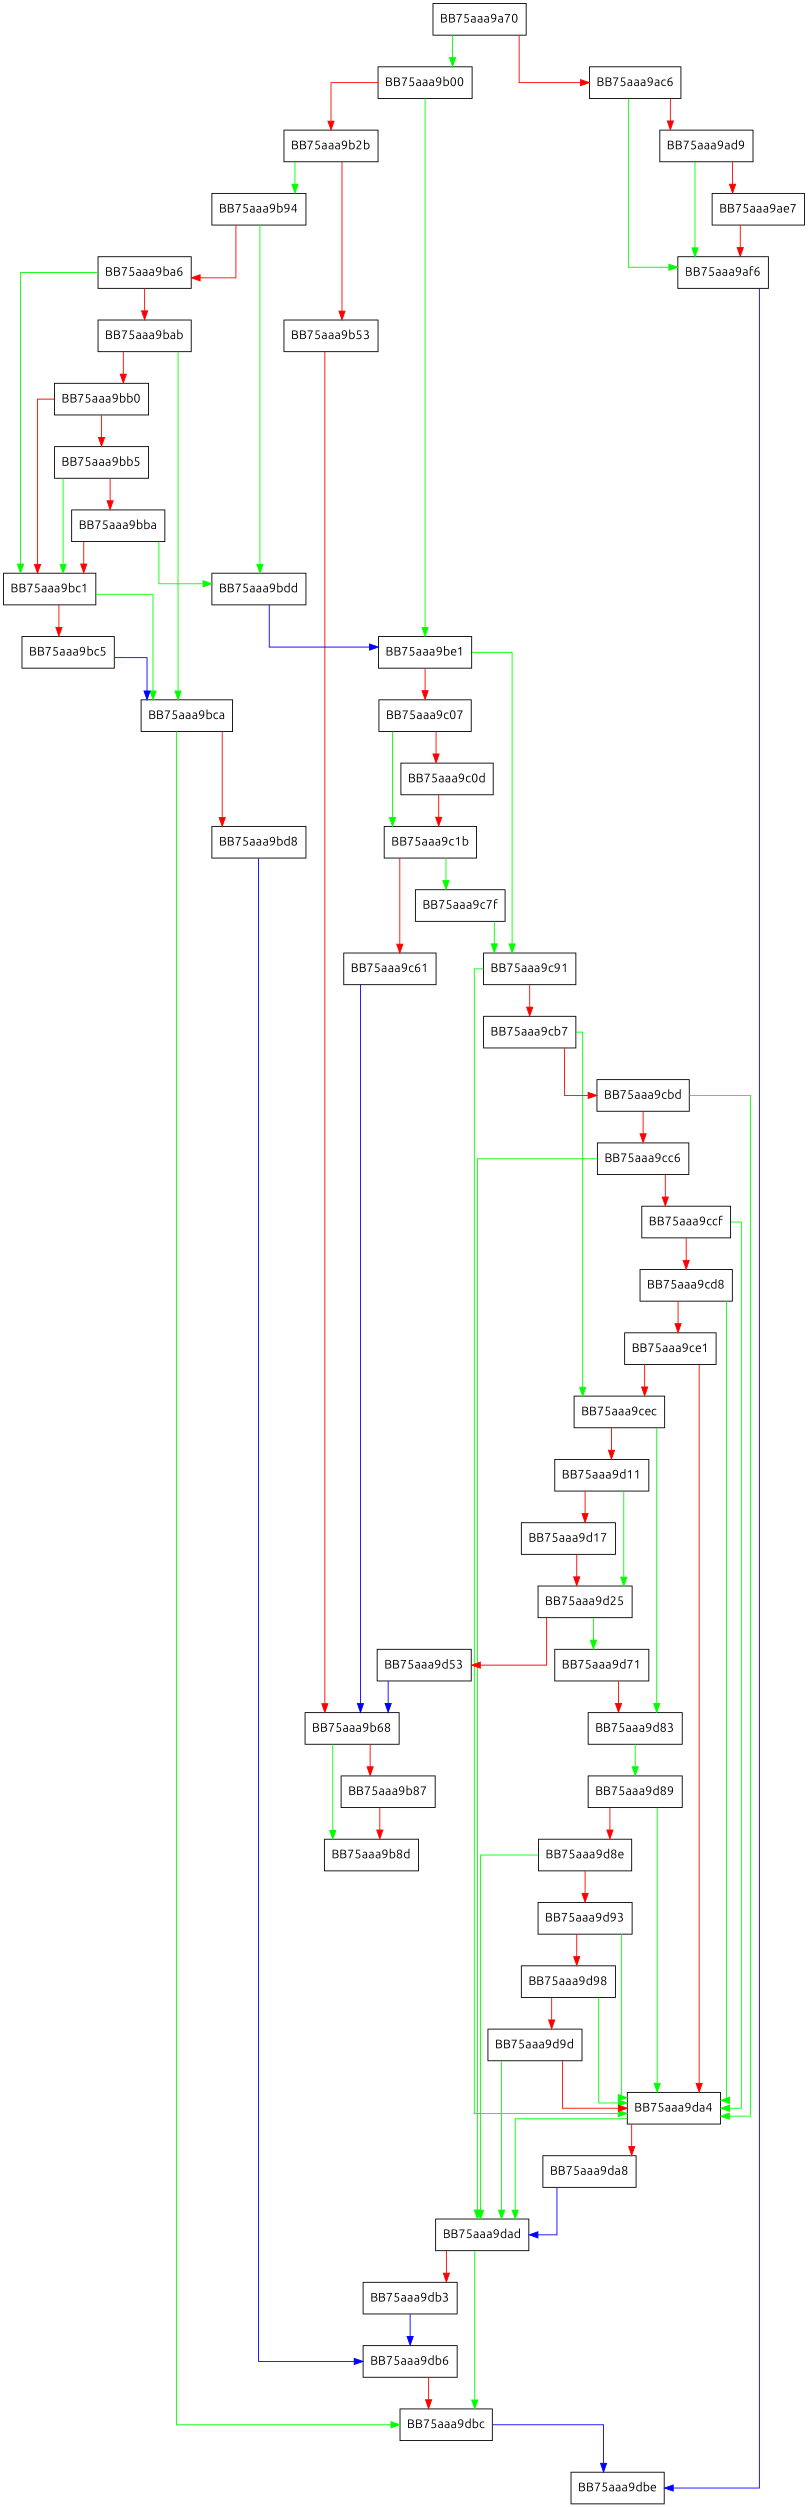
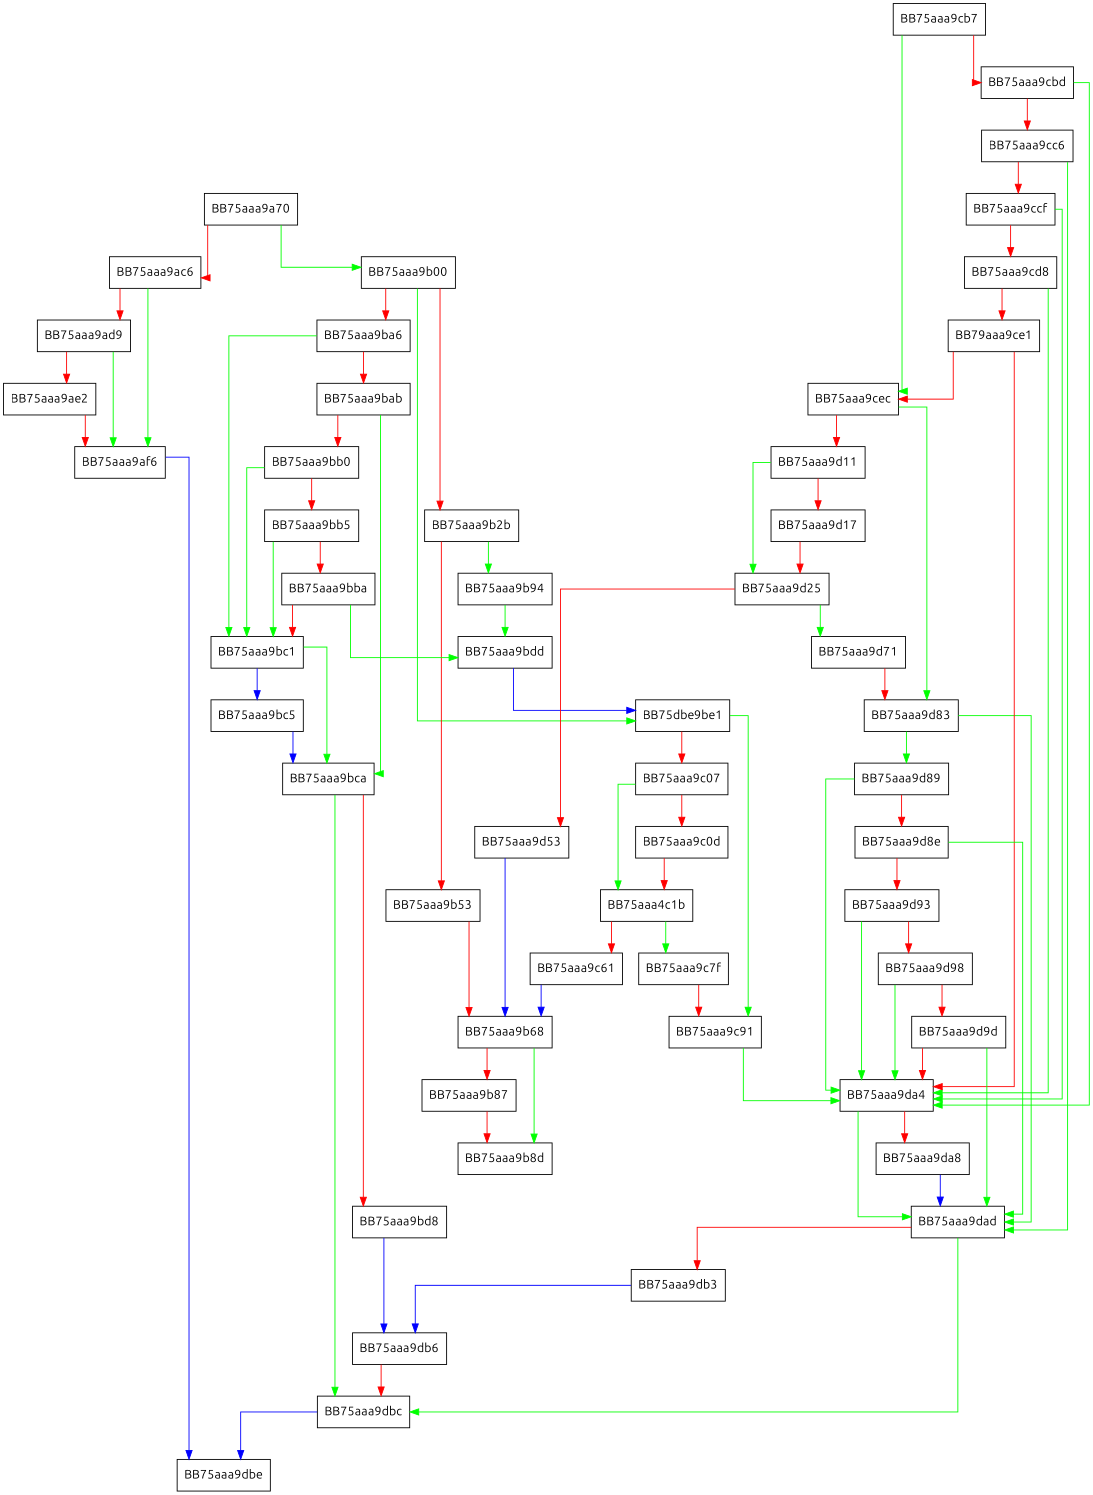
node "BB75aaa9ae7": label "BB75aaa9ae7" -> "BB75aaa9ae2"
edge "BB75aaa9b94" -> "BB75aaa9ba6": now "BB75aaa9b00" -> "BB75aaa9ba6"
edge "BB75aaa9bb0" -> "BB75aaa9bc1": color red -> green
edge "BB75aaa9bc1" -> "BB75aaa9bc5": color red -> blue
node "BB75aaa9be1": label "BB75aaa9be1" -> "BB75dbe9be1"
node "BB75aaa9c1b": label "BB75aaa9c1b" -> "BB75aaa4c1b"
edge "BB75aaa9c7f" -> "BB75aaa9c91": color green -> red
edge "BB75aaa9d83" -> "BB75aaa9dad": added
edge "BB75aaa9c91" -> "BB75aaa9cb7": removed
node "BB75aaa9ce1": label "BB75aaa9ce1" -> "BB79aaa9ce1"
